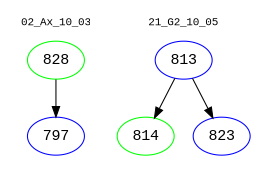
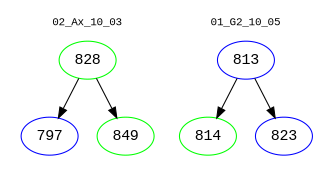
cluster "21_G2_10_05": label "21_G2_10_05" -> "01_G2_10_05"
node "849": added
